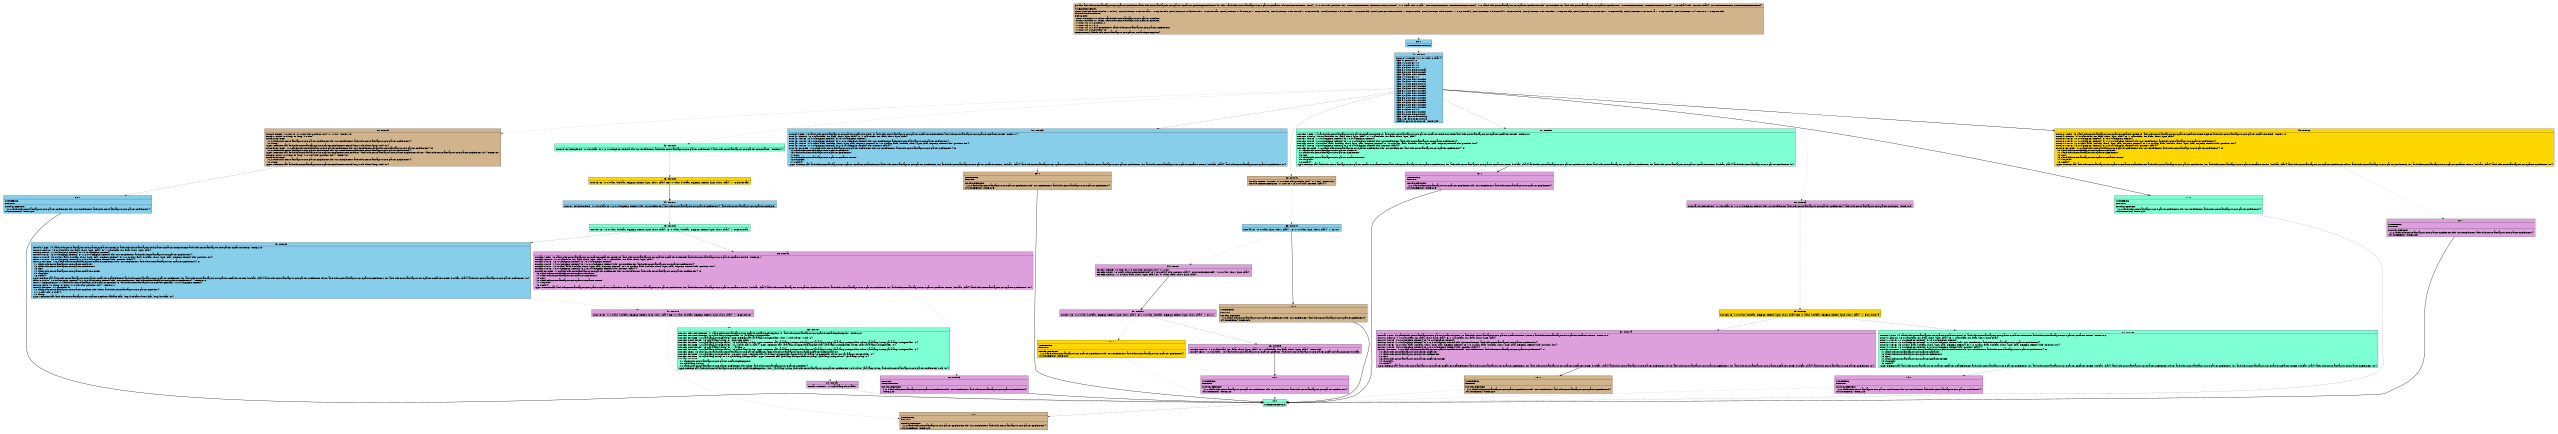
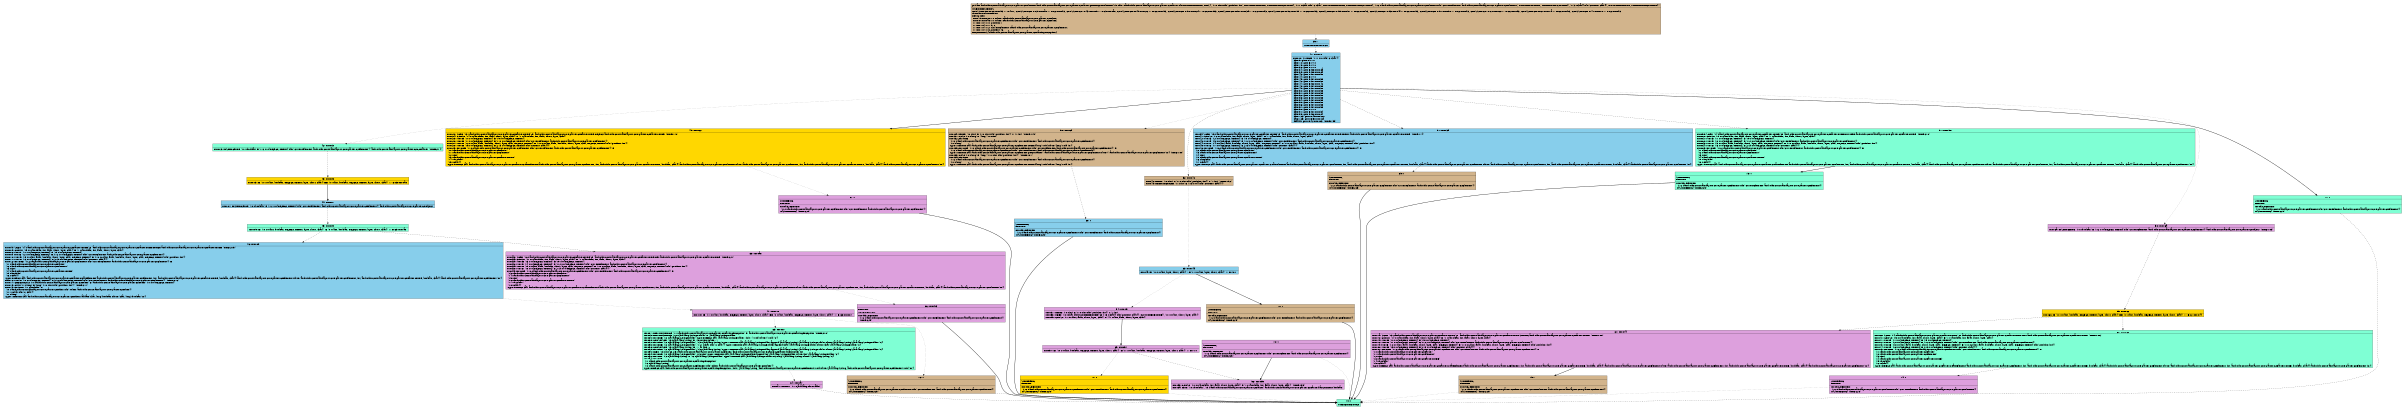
node "73: ?": fillcolor plum -> aquamarine
edge "56: 0x0059" -> "72: ?": reversed
edge "40: ?" -> "76: ?": reversed
